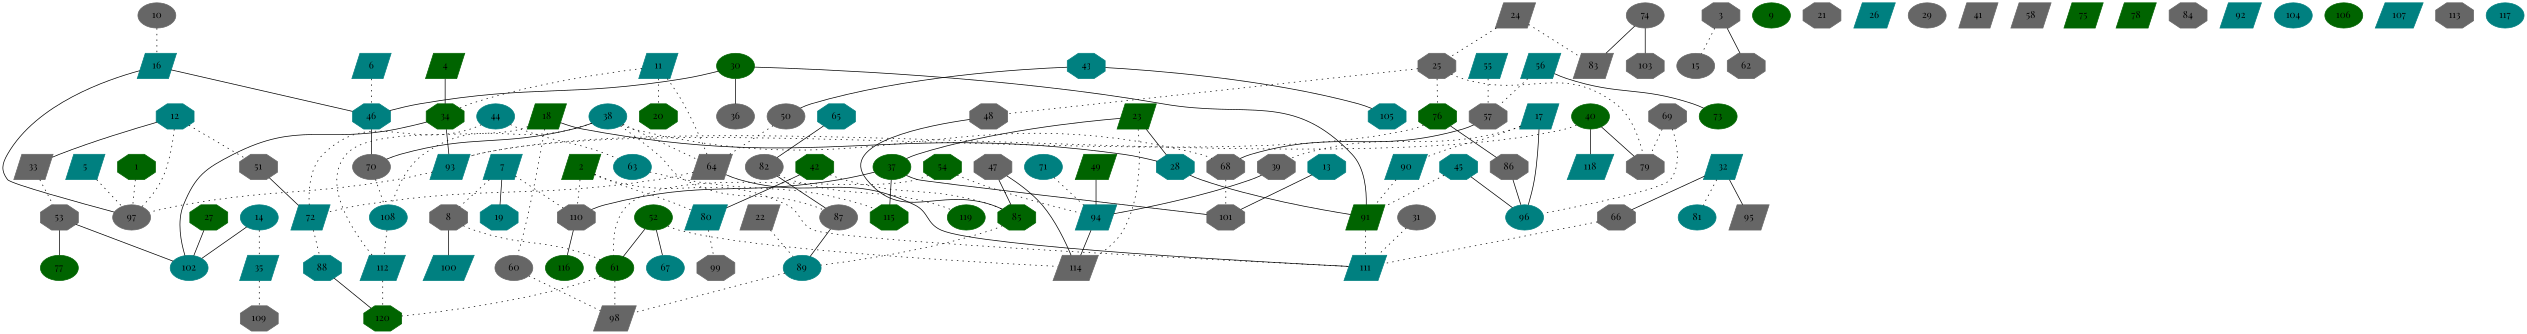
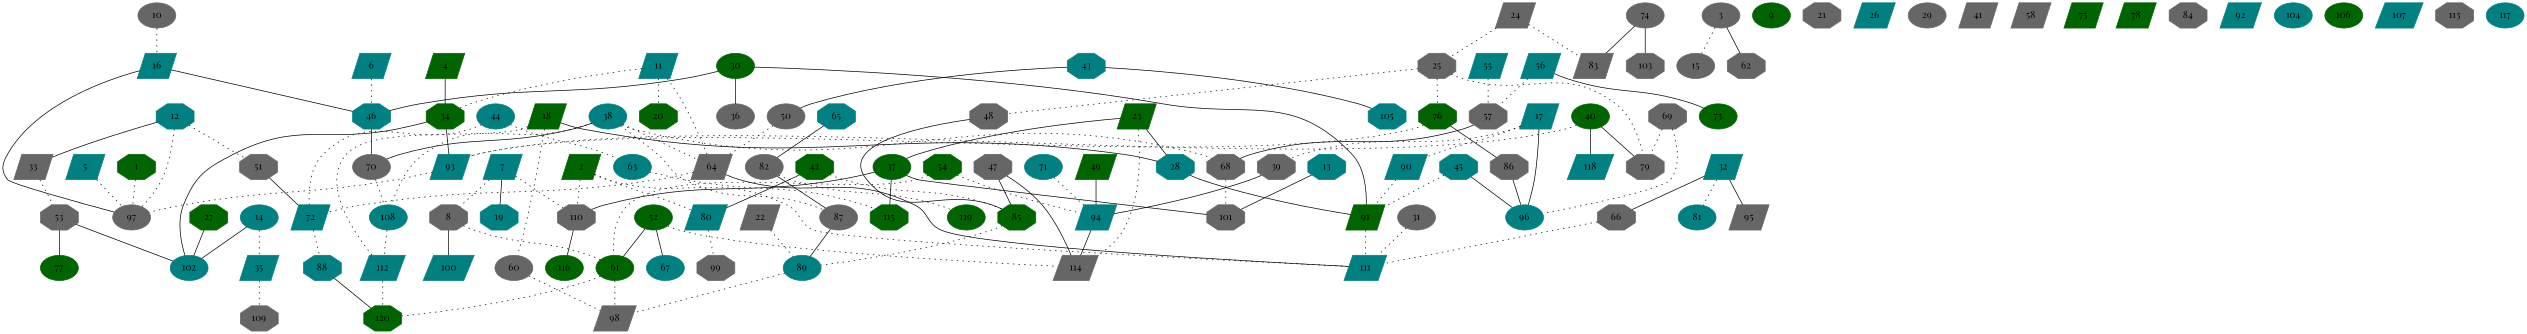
node "3": shape octagon -> ellipse
